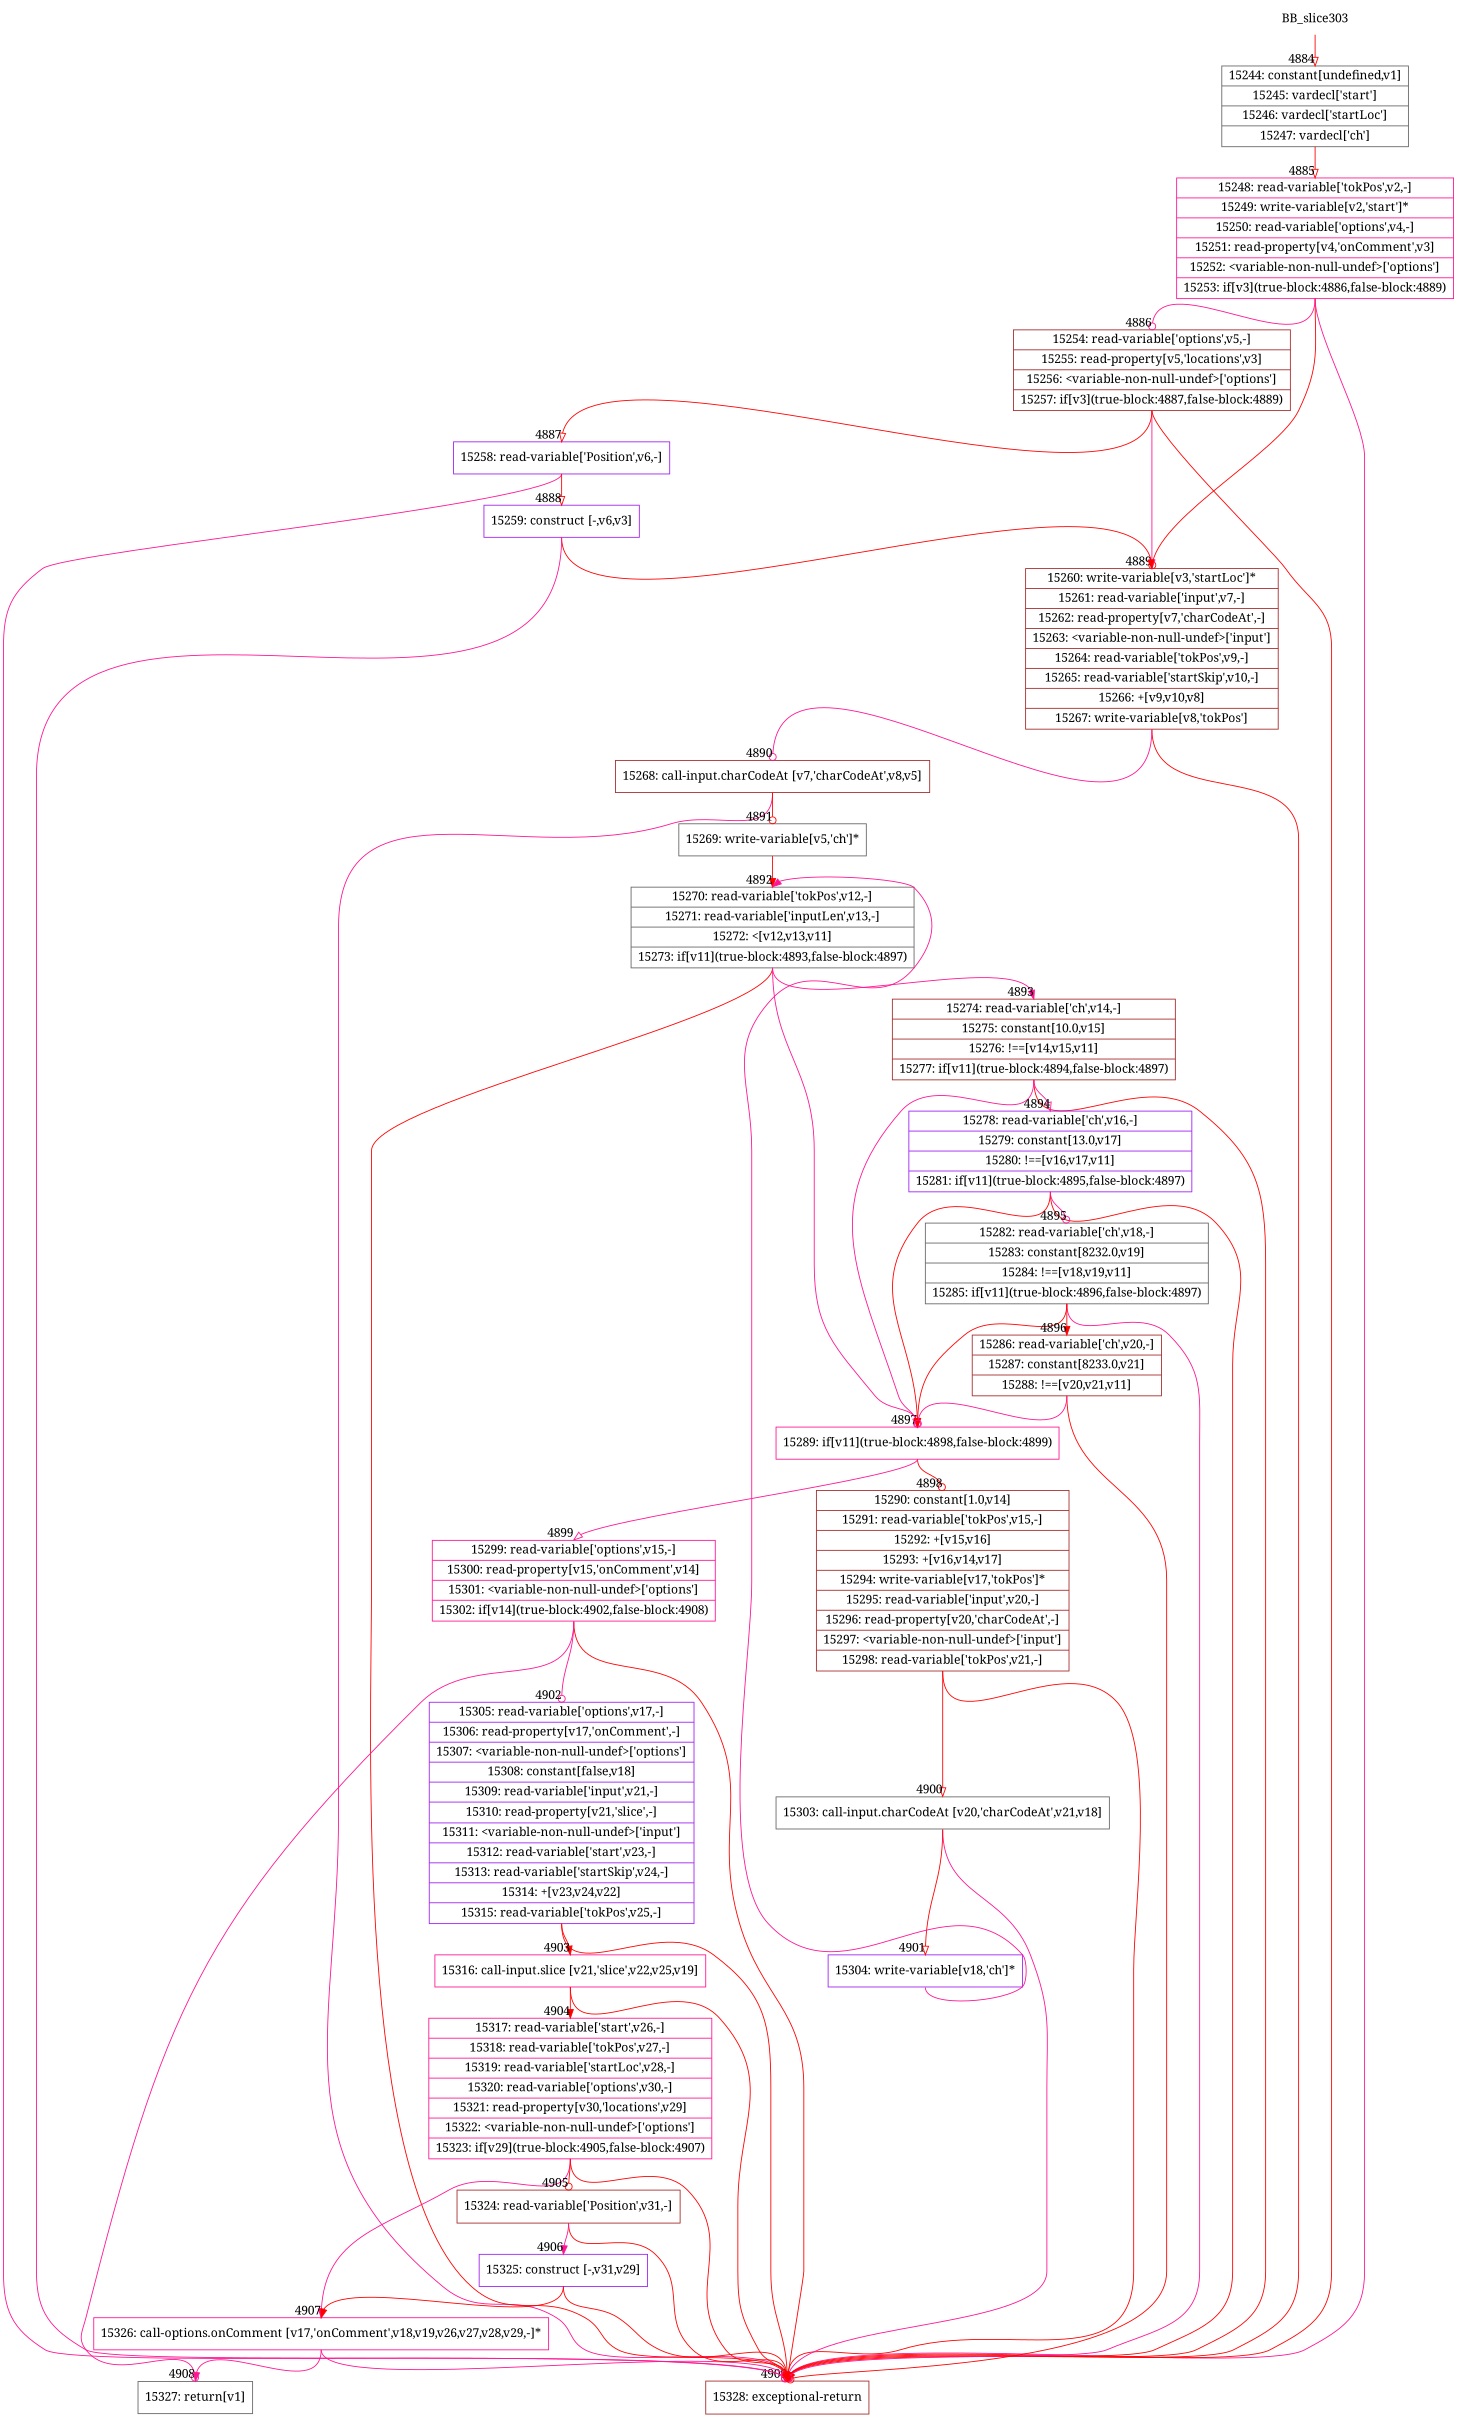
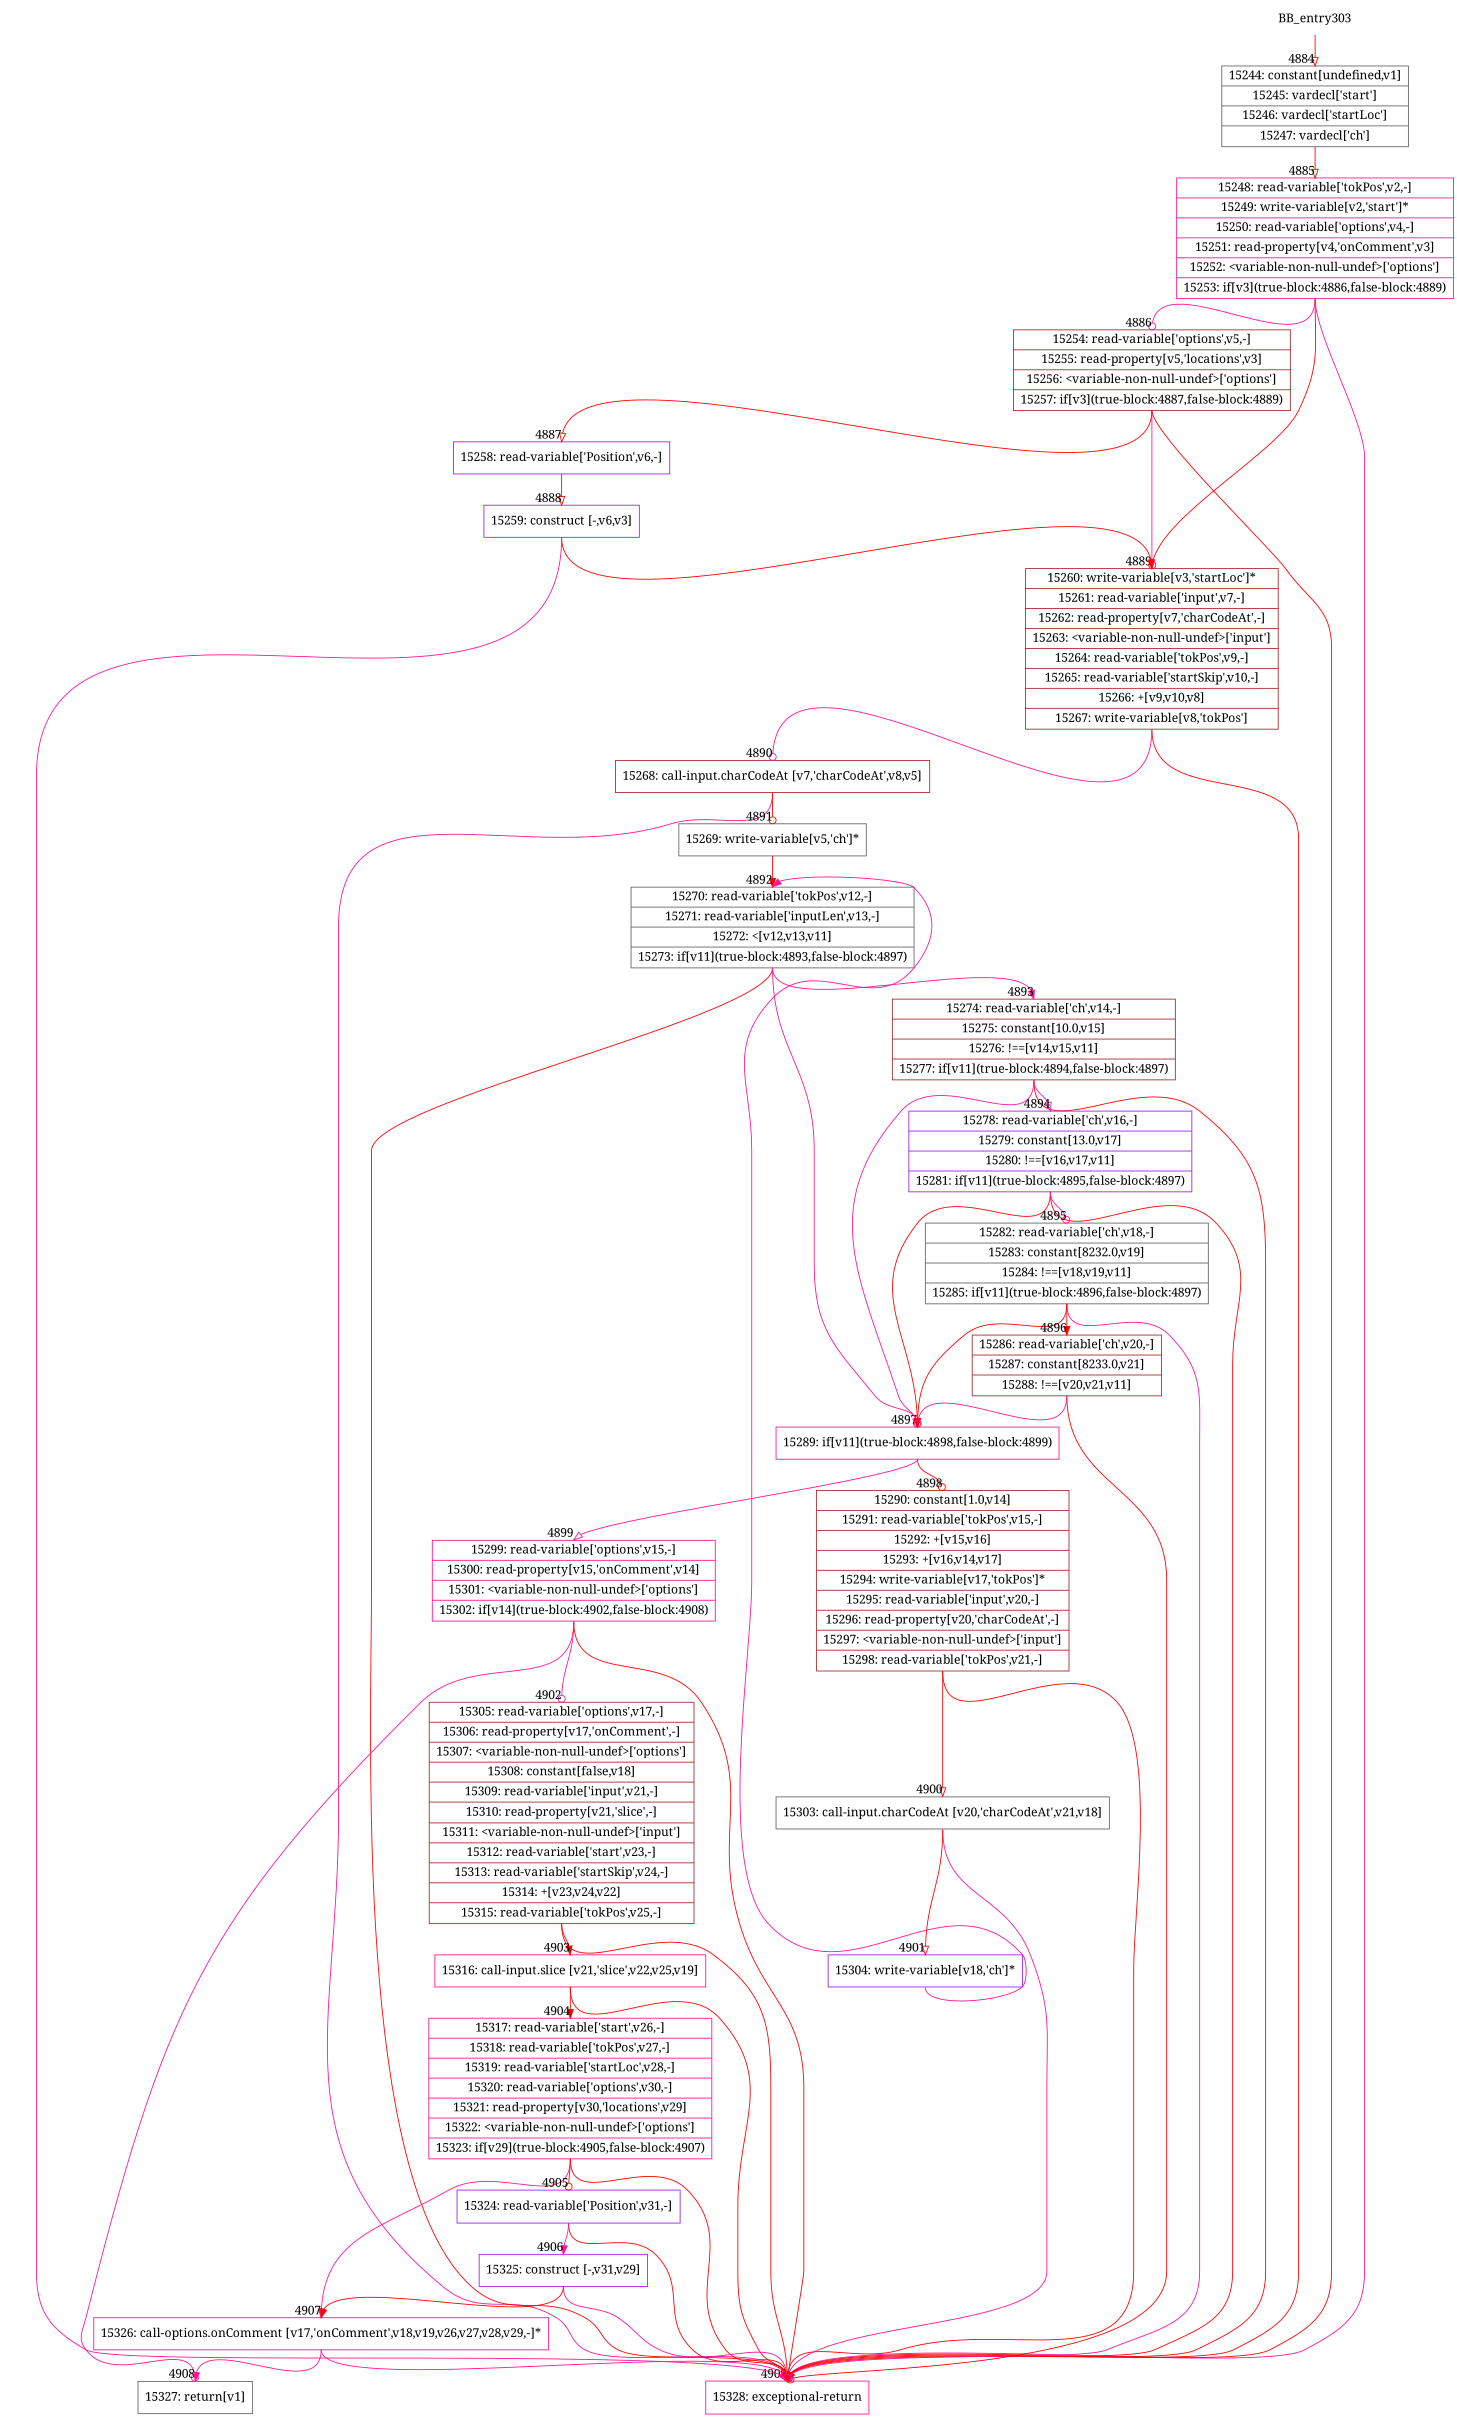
node "BB_slice303": label "BB_slice303" -> "BB_entry303"
edge "15258: read-variable['Position',v6,-]" -> "15328: exceptional-return": removed
edge "15259: construct [-,v6,v3]" -> "15328: exceptional-return": arrowhead odot -> normal
node "15305: read-variable['options',v17,-]": color purple -> brown
node "15324: read-variable['Position',v31,-]": color brown -> purple
edge "15325: construct [-,v31,v29]" -> "15328: exceptional-return": color red -> deeppink
node "15328: exceptional-return": color brown -> deeppink
